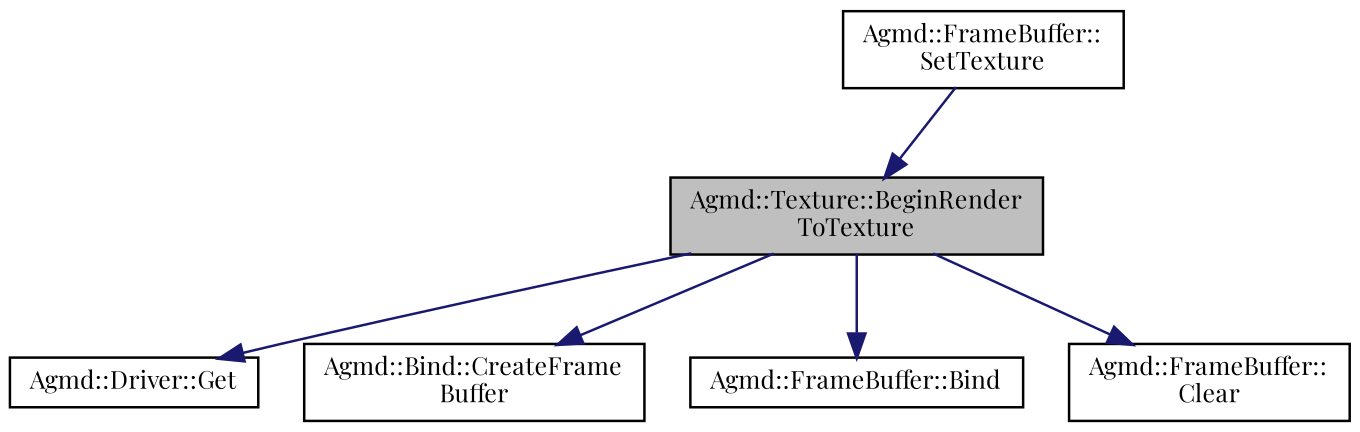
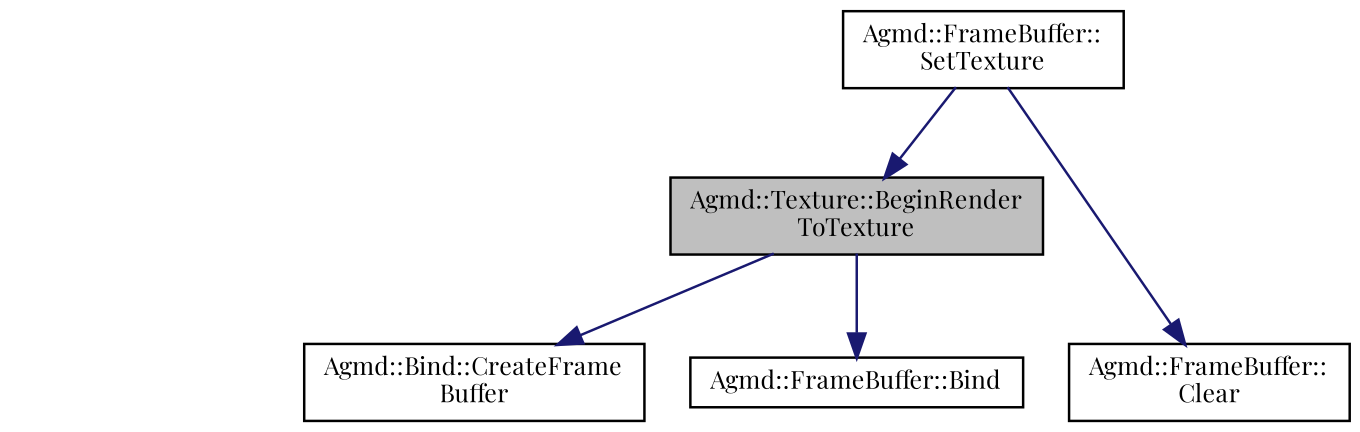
edge "Agmd::Texture::BeginRender ToTexture" -> "Agmd::FrameBuffer:: Clear": now "Agmd::FrameBuffer:: SetTexture" -> "Agmd::FrameBuffer:: Clear"
node "Agmd::Driver::Get": removed
